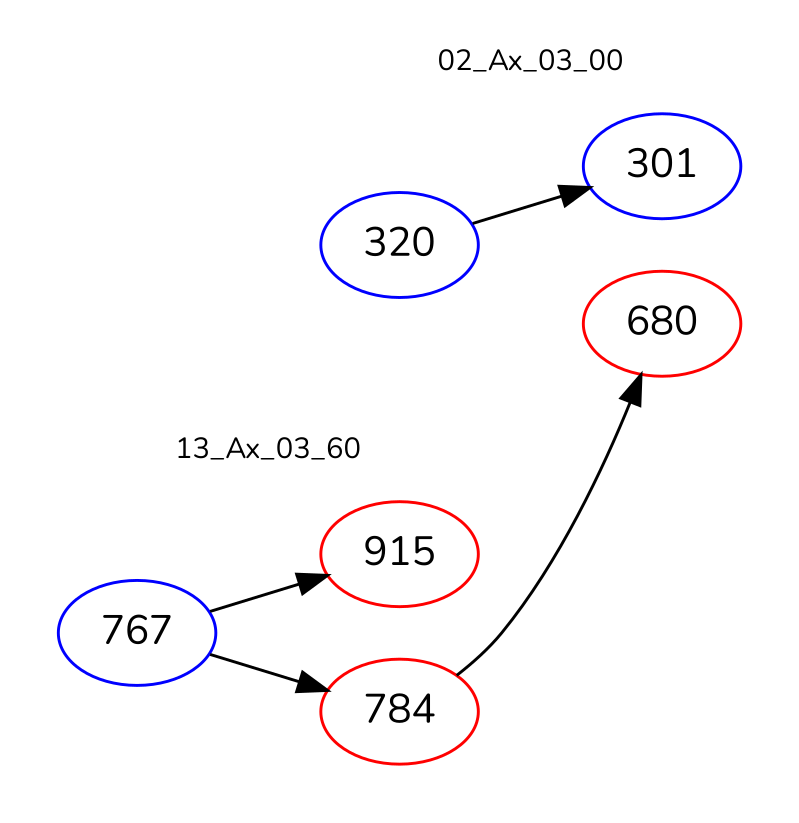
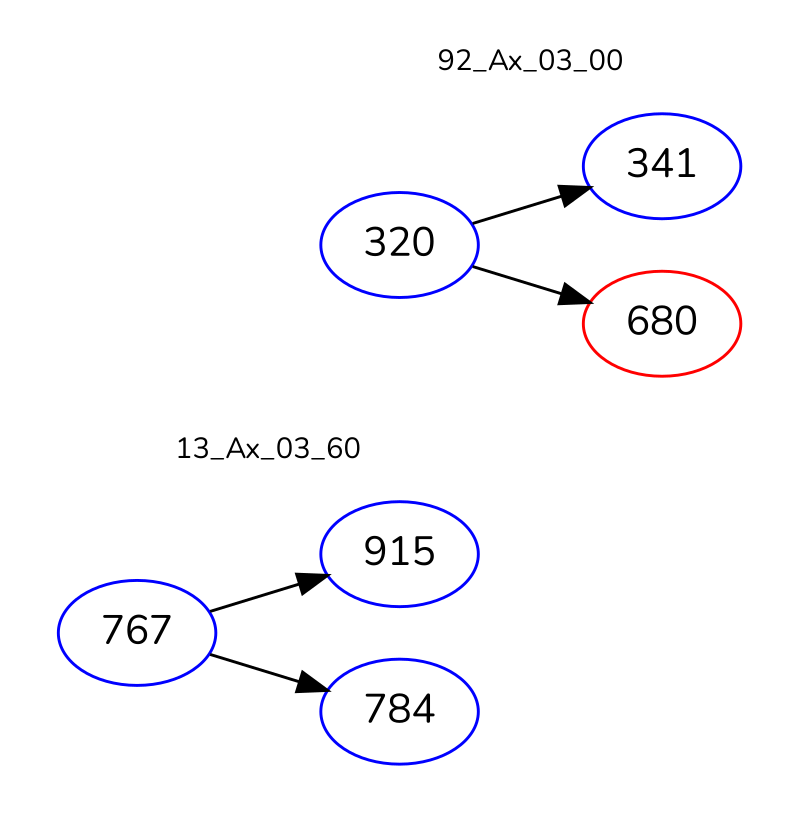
cluster "02_Ax_03_00": label "02_Ax_03_00" -> "92_Ax_03_00"
node "301": label "301" -> "341"
edge "784" -> "680": now "320" -> "680"
node "915": color red -> blue
node "784": color red -> blue
